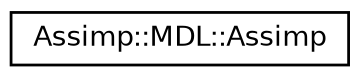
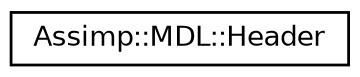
node "Assimp::MDL::Assimp": label "Assimp::MDL::Assimp" -> "Assimp::MDL::Header"
